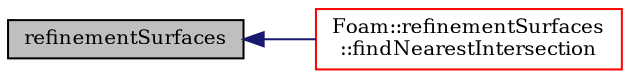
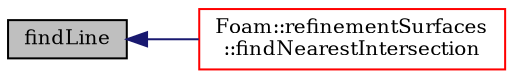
node "refinementSurfaces": label "refinementSurfaces" -> "findLine"
